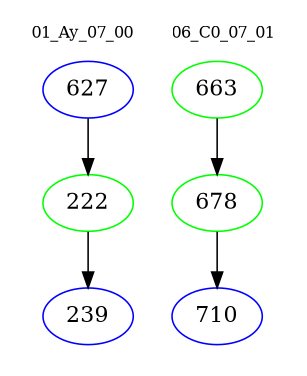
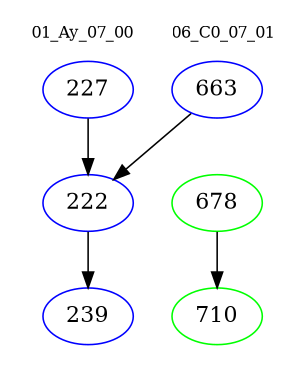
node "627": label "627" -> "227"
node "663": color green -> blue
edge "663" -> "678": now "663" -> "222"
node "222": color green -> blue
node "710": color blue -> green
